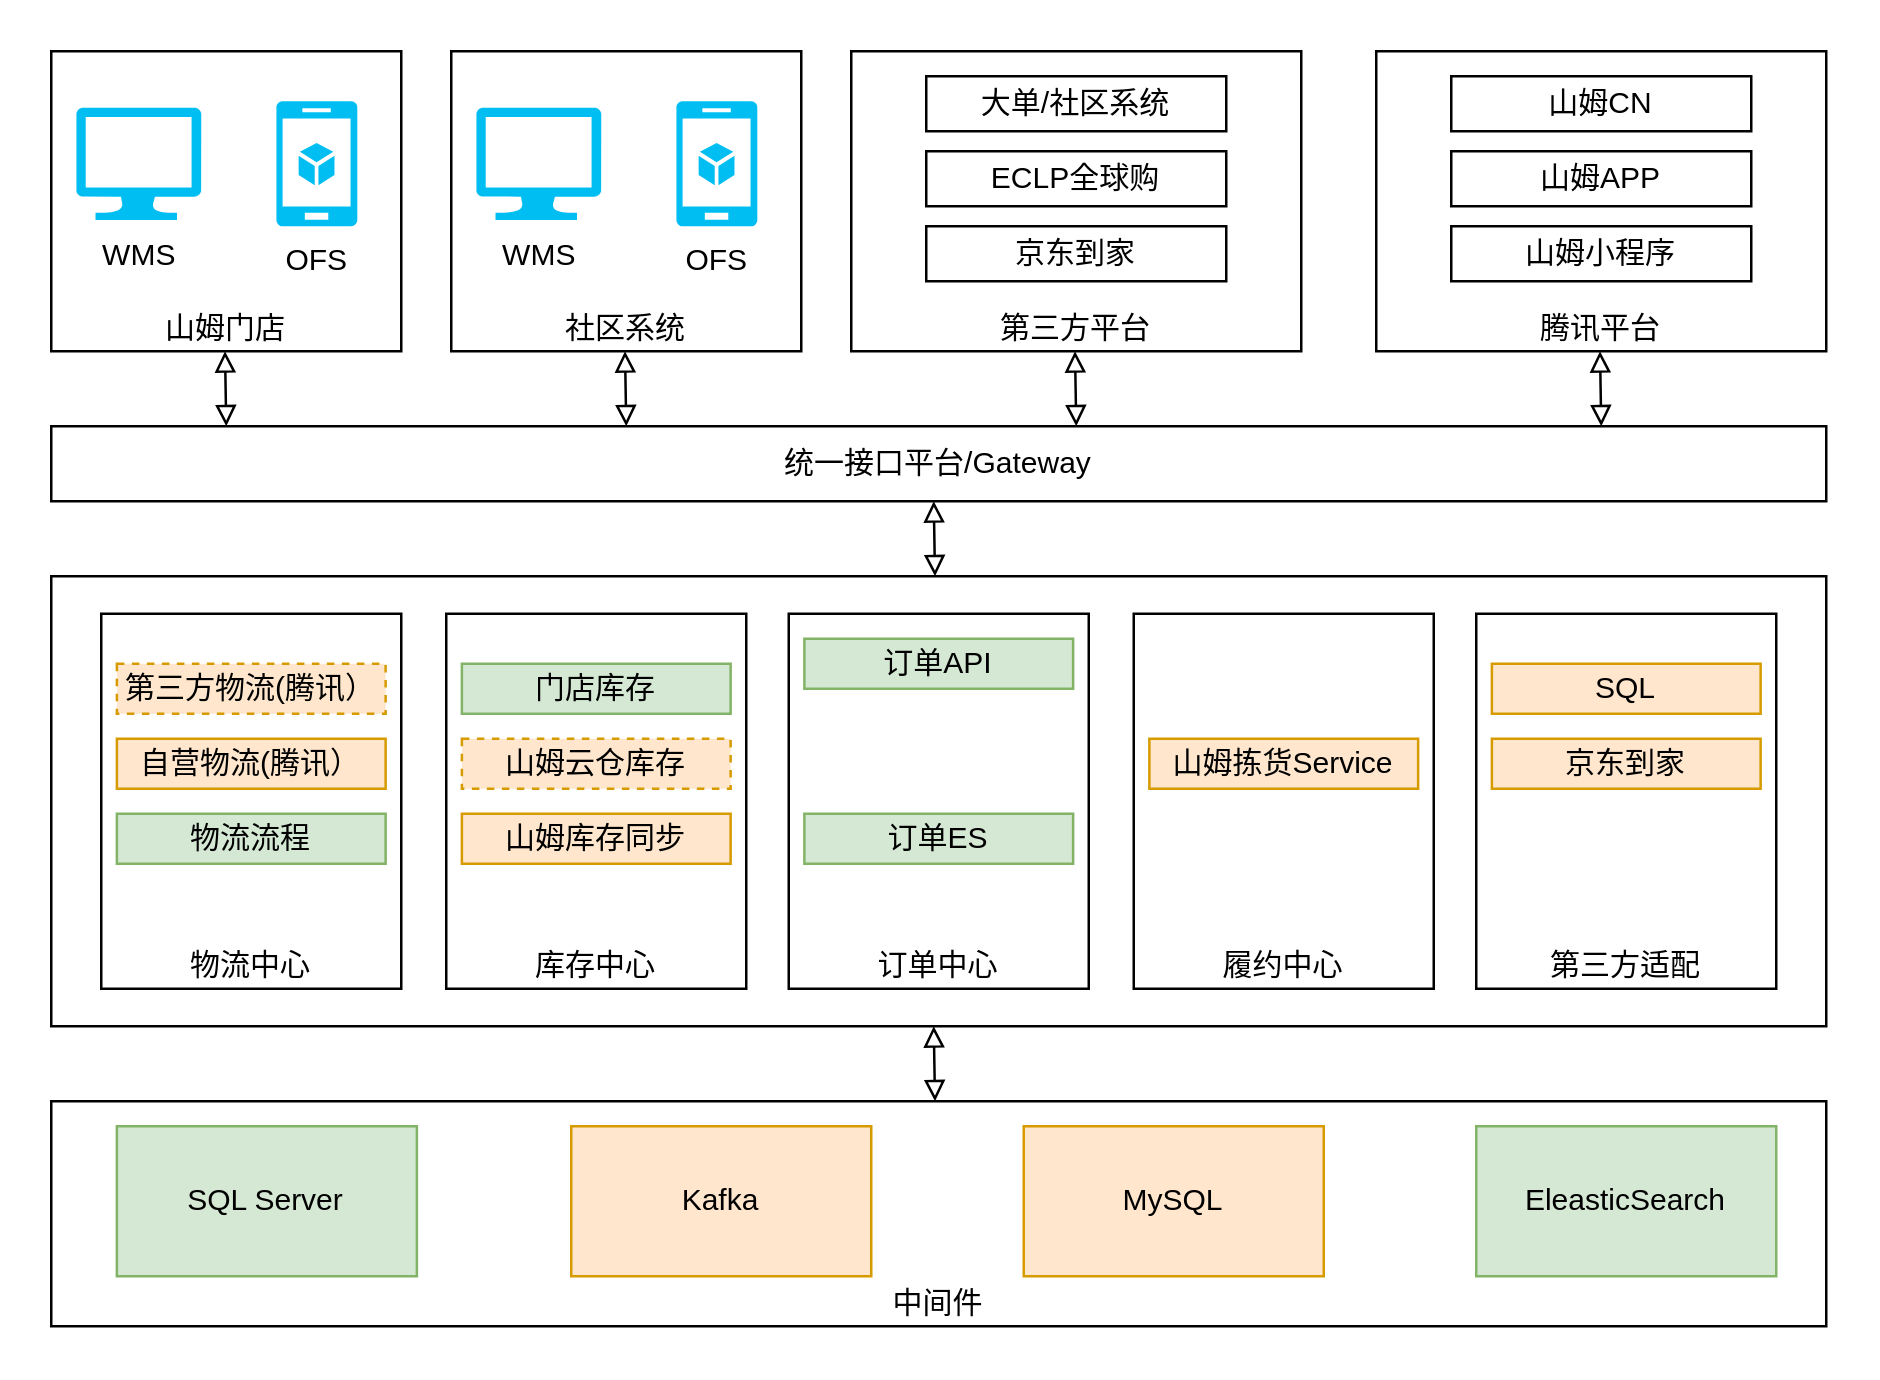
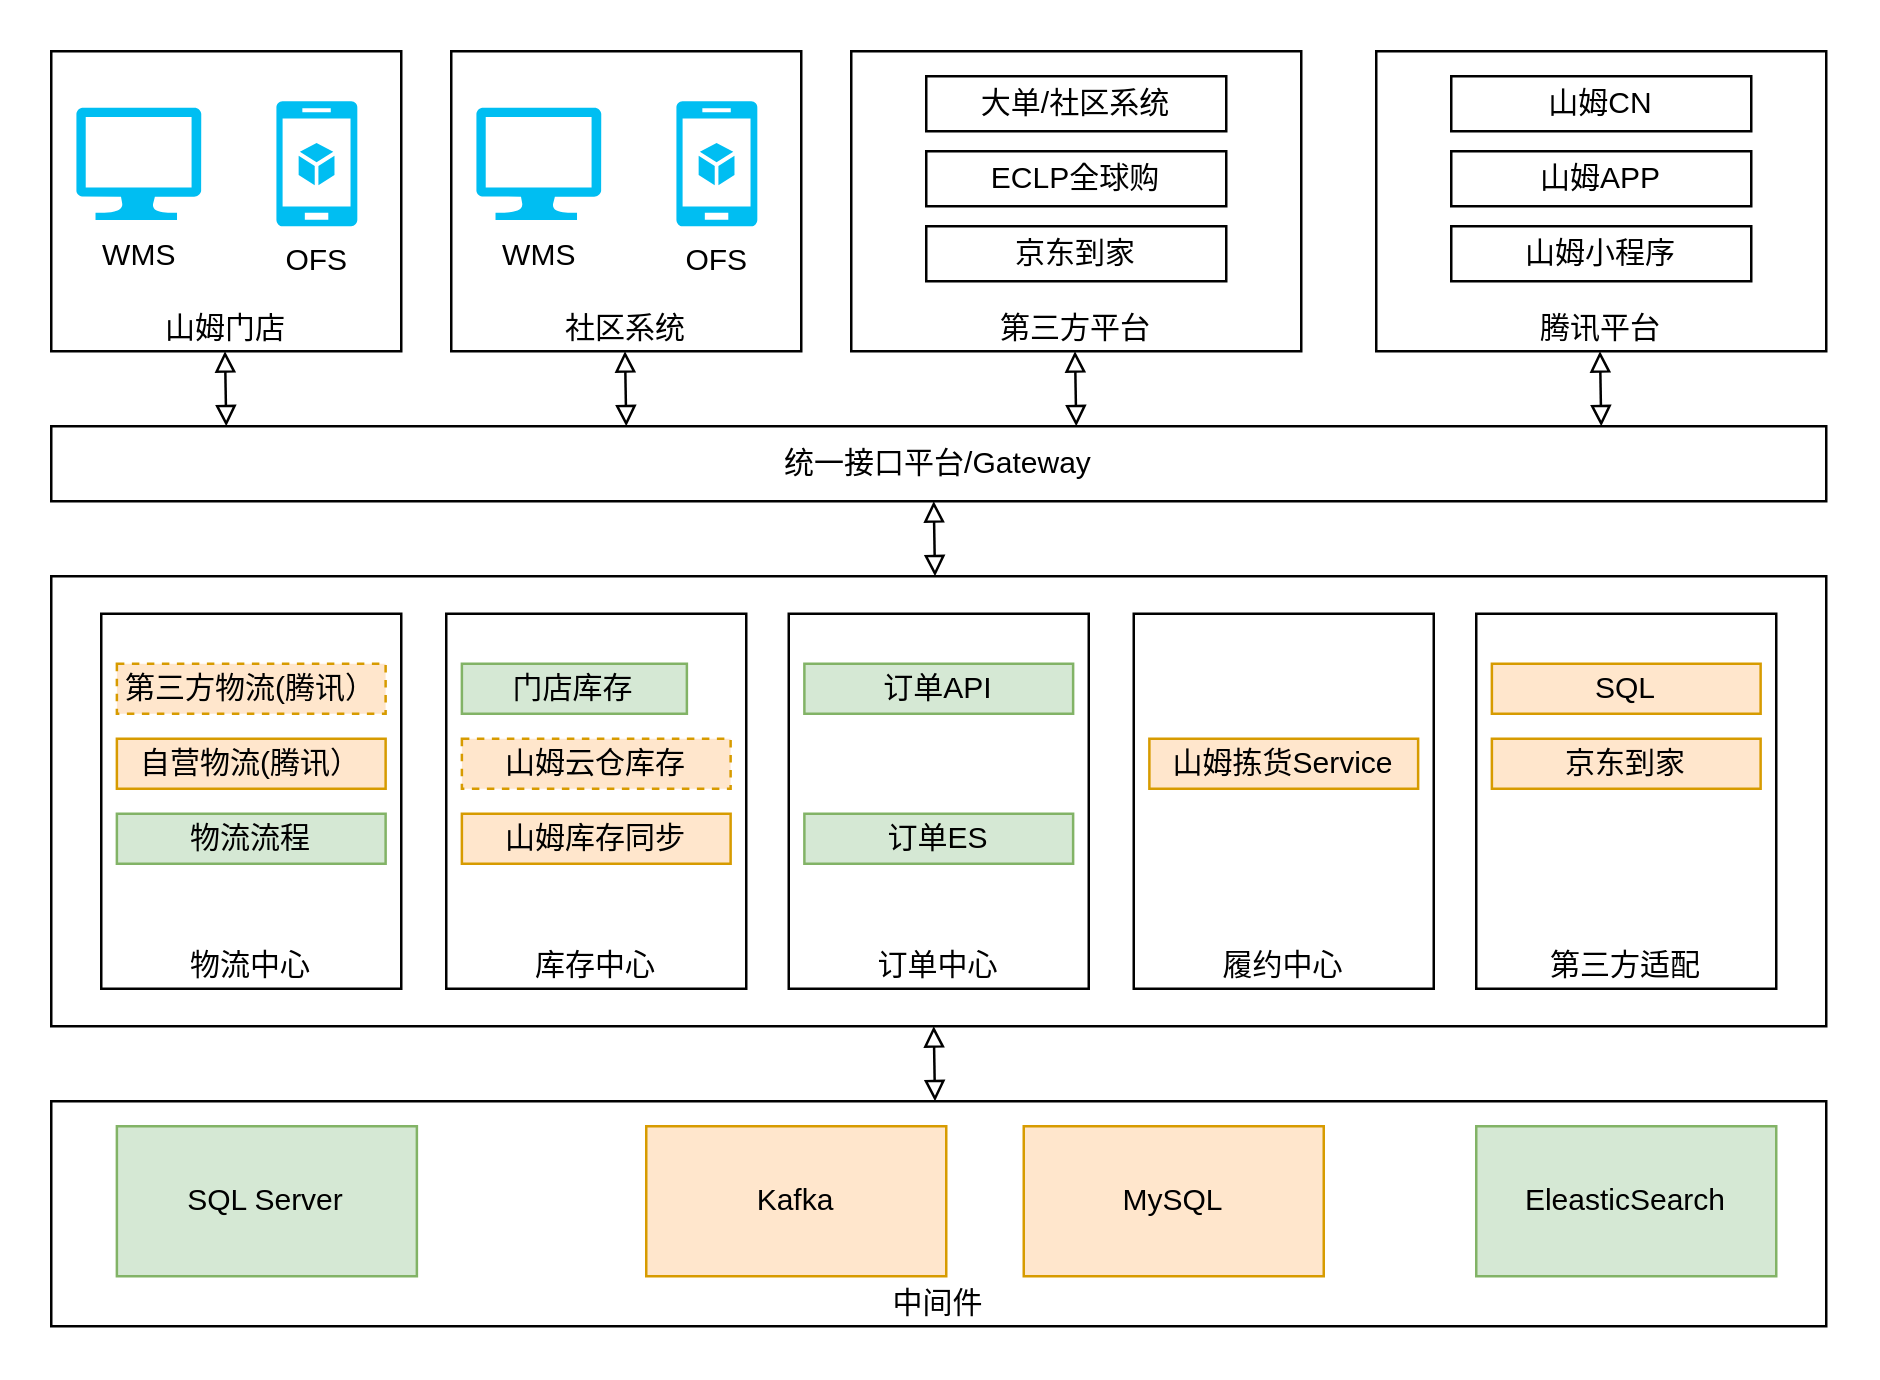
node "订单API": moved (939, 664) -> (939, 689)
node "门店库存": size 269x50 -> 225x50
node "Kafka": moved (721, 1201) -> (796, 1201)
